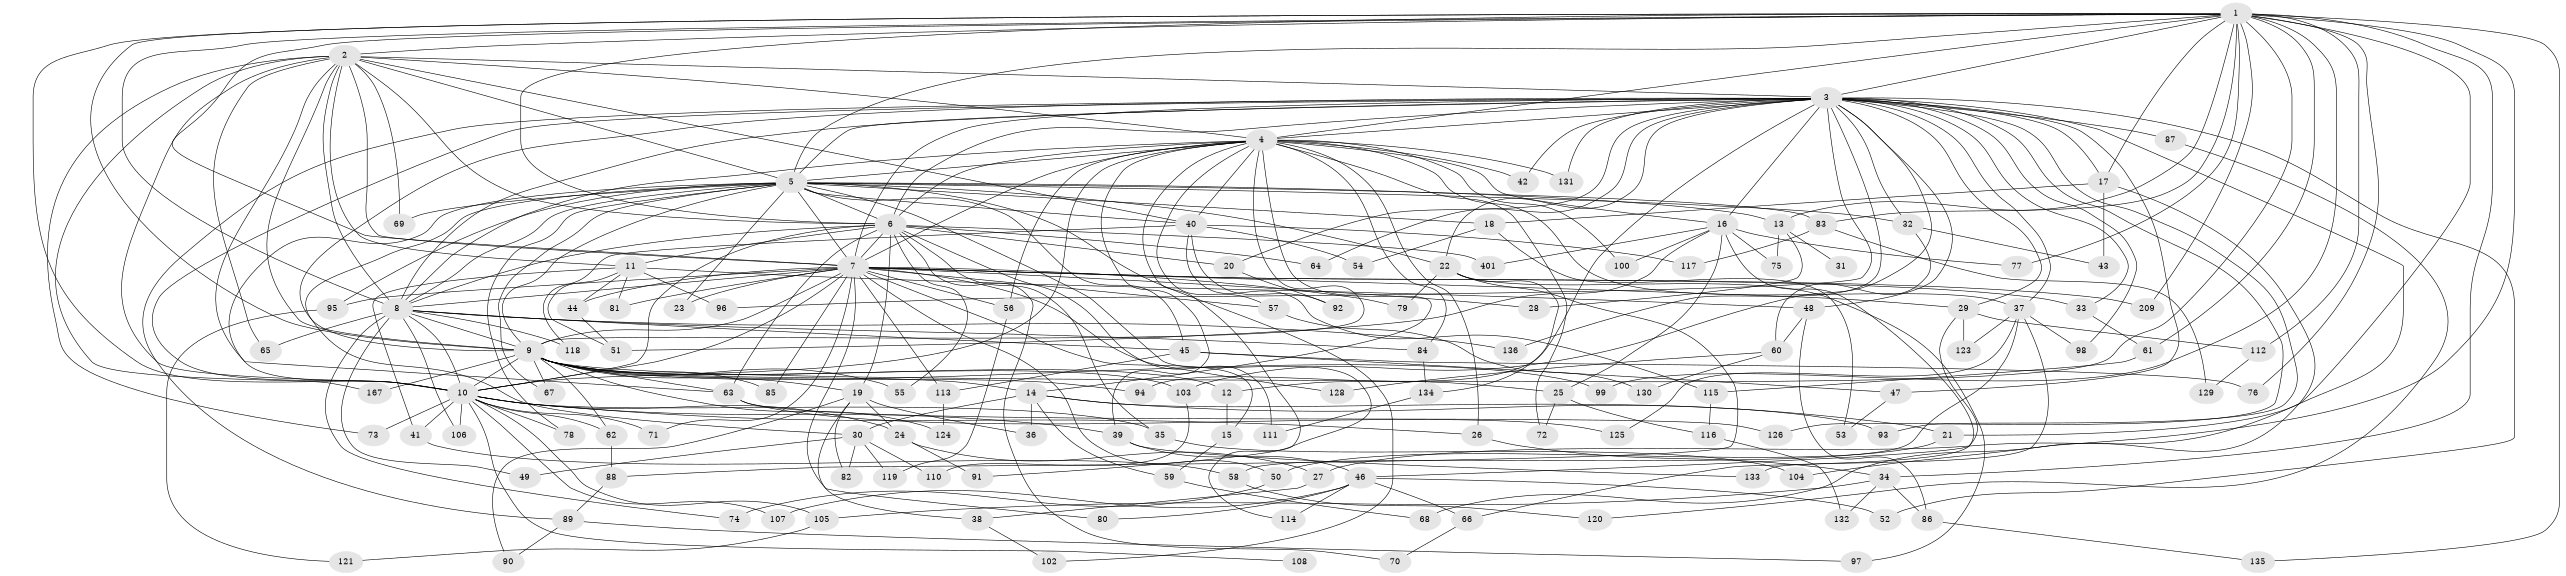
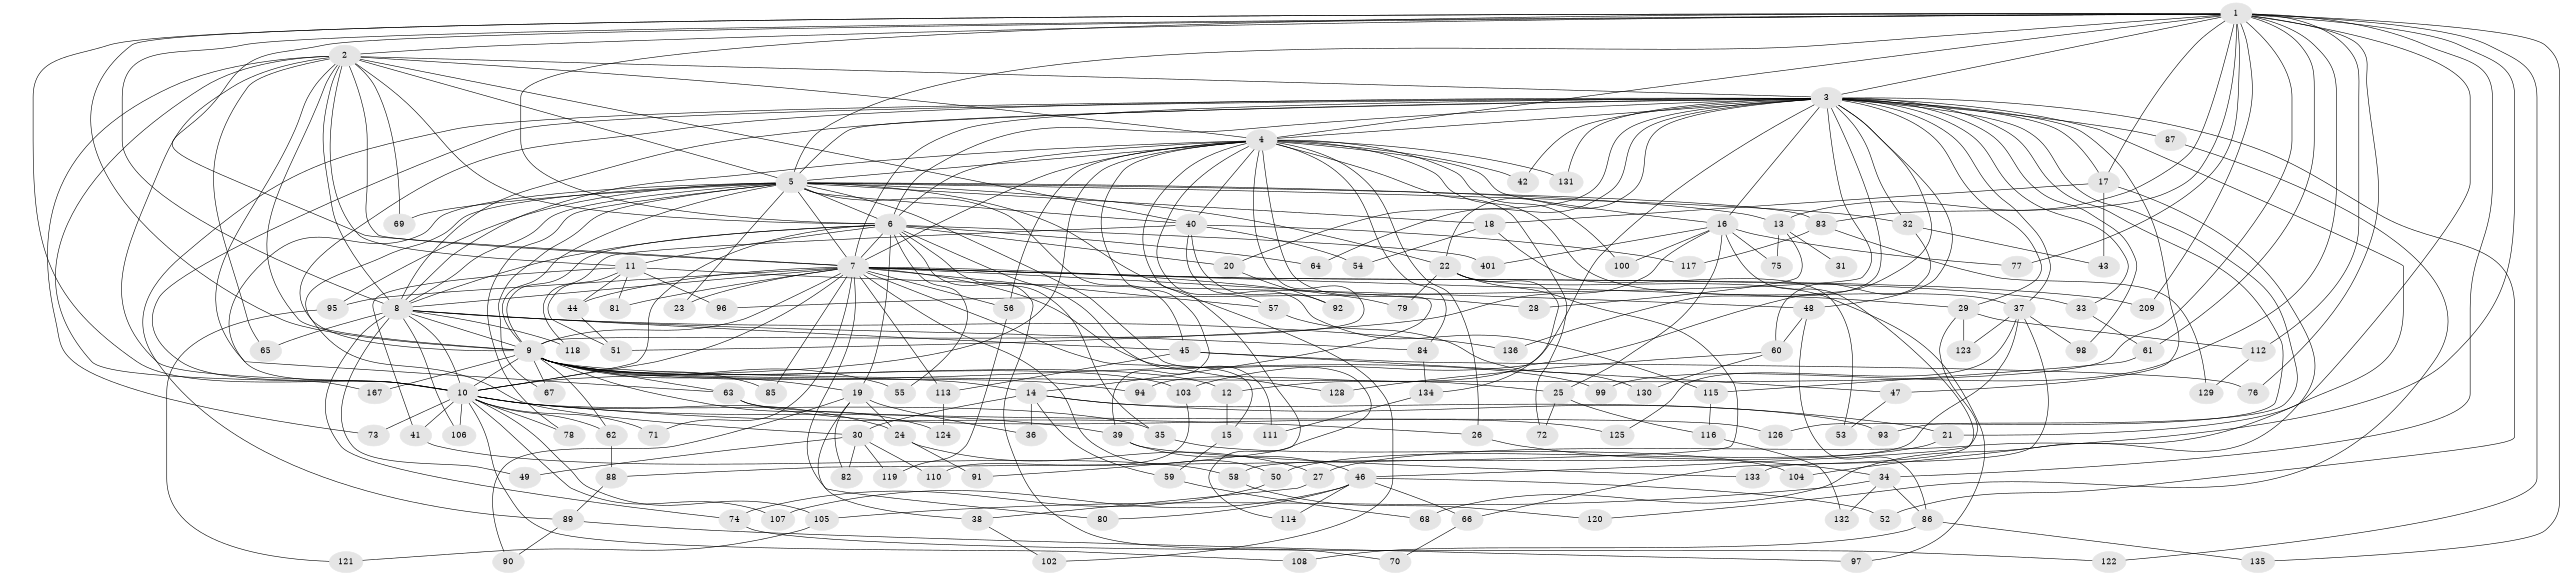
edge "6" -- "63": now "6" -- "9"
edge "86" -- "108": added
node "122": added
